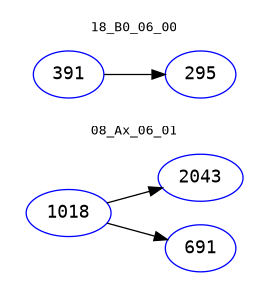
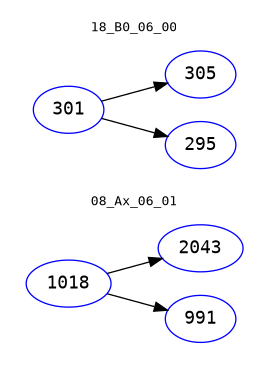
node "391": label "391" -> "301"
node "305": added
node "691": label "691" -> "991"
